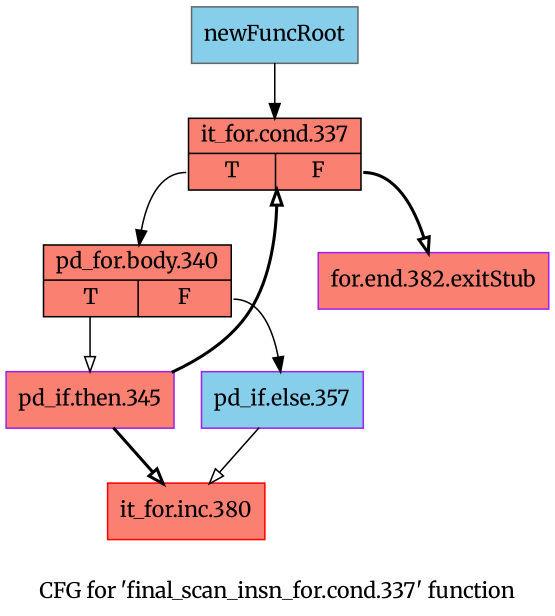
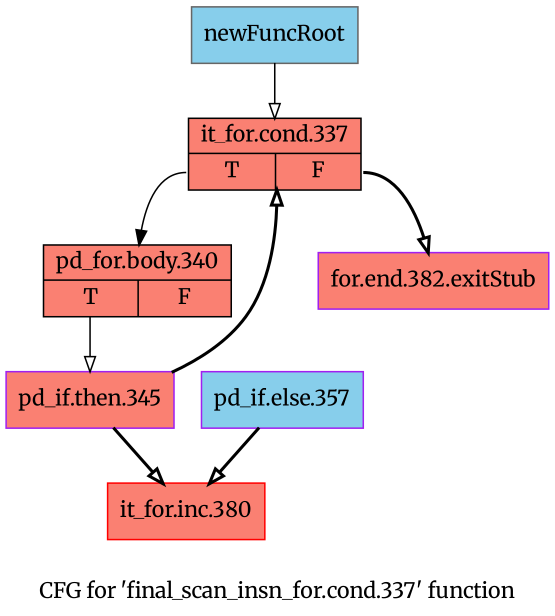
edge "newFuncRoot" -> "it_for.cond.337": arrowhead normal -> onormal
edge "pd_for.body.340" -> "pd_if.else.357": removed
edge "pd_if.else.357" -> "it_for.inc.380": style solid -> bold
